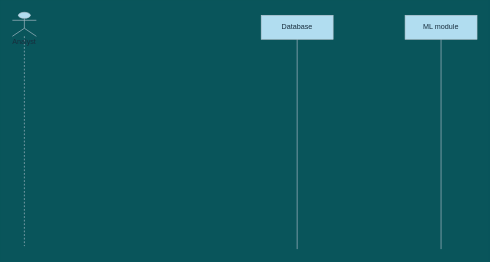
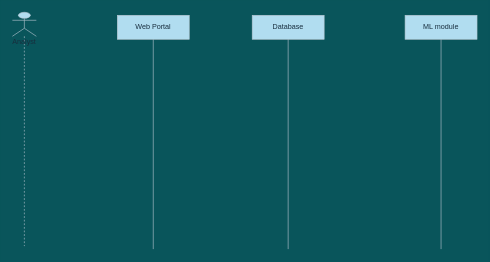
node "Web Portal": added
node "Database": moved (297, 132) -> (288, 132)
